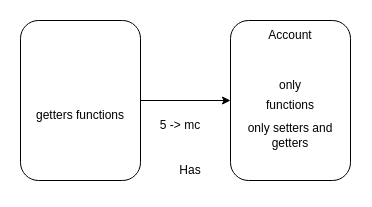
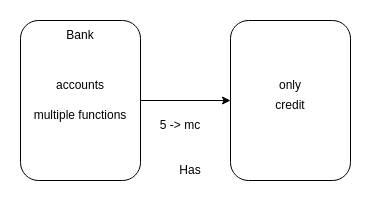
node "Bank": added
node "Account": removed
node "accounts": added
node "functions": label "functions" -> "credit"
node "getters functions": label "getters functions" -> "multiple functions"
node "only setters and getters": removed
